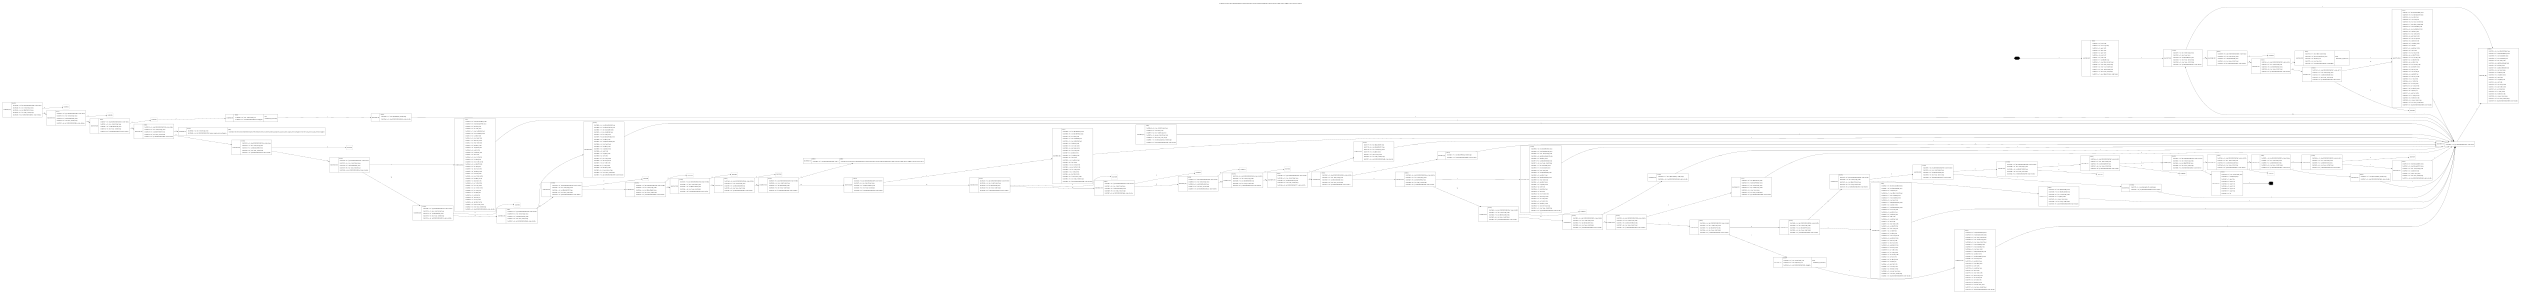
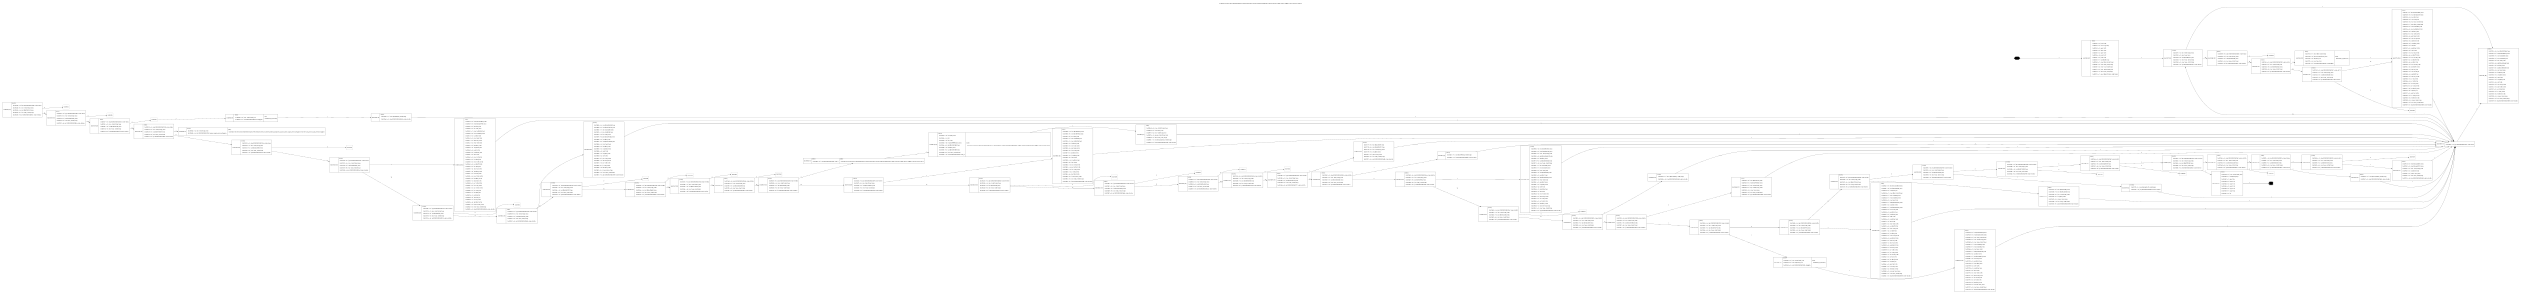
node "0x4018c0 [40]": added
